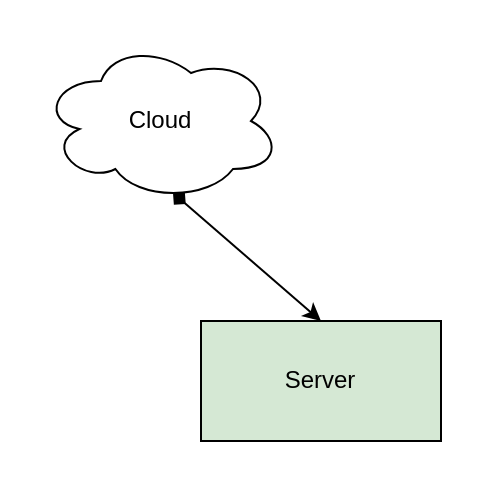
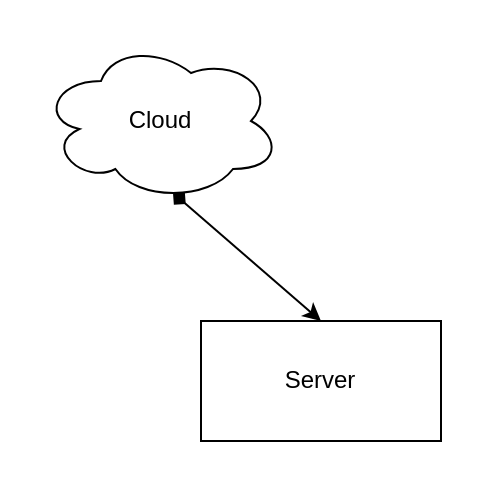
node "Server": fillcolor #d5e8d4 -> #ffffff
